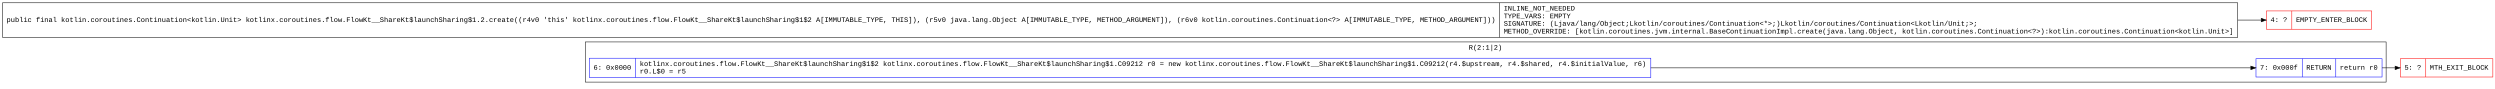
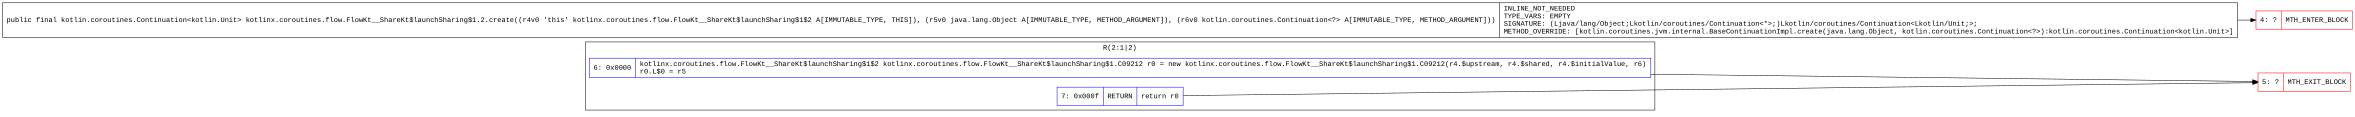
node "4: ?": text "EMPTY_ENTER_BLOCK" -> "MTH_ENTER_BLOCK"
edge "6: 0x0000" -> "7: 0x000f": now "6: 0x0000" -> "5: ?"
